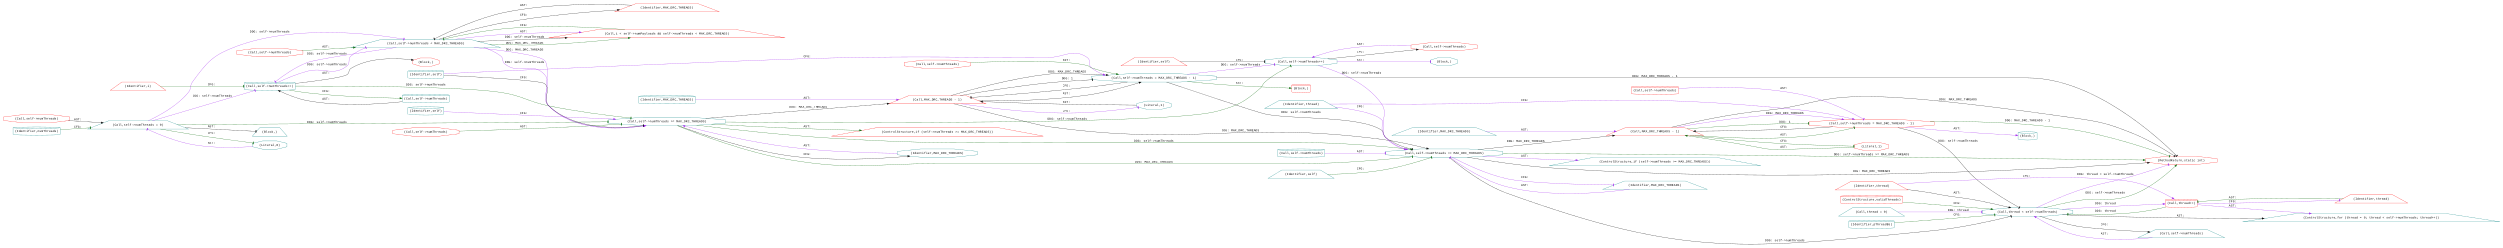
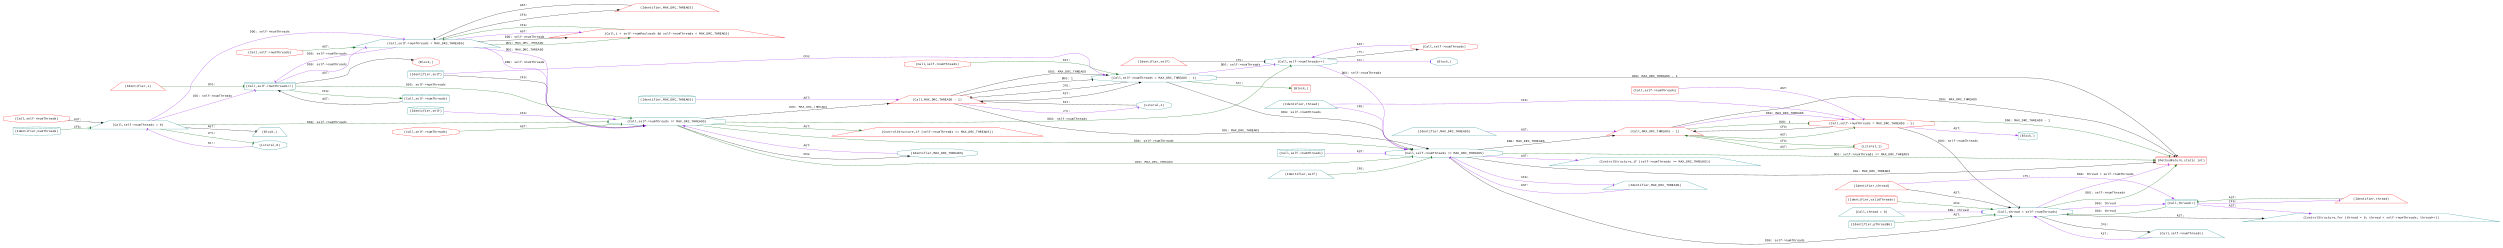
node "(MethodReturn,static int)": shape octagon -> cylinder
node "(ControlStructure,validThreads)": label "(ControlStructure,validThreads)" -> "(Identifier,validThreads)"
node "(Call,thread++)": color red -> teal
edge "(Identifier,pThreadBs)" -> "(Call,thread < self->numThreads)": label "CFG: " -> "AST: "
